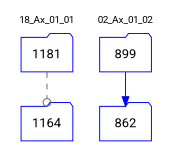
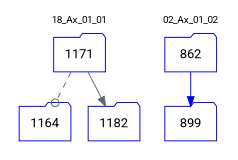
node "1181": label "1181" -> "1171"
edge "899" -> "862": reversed
node "1182": added
